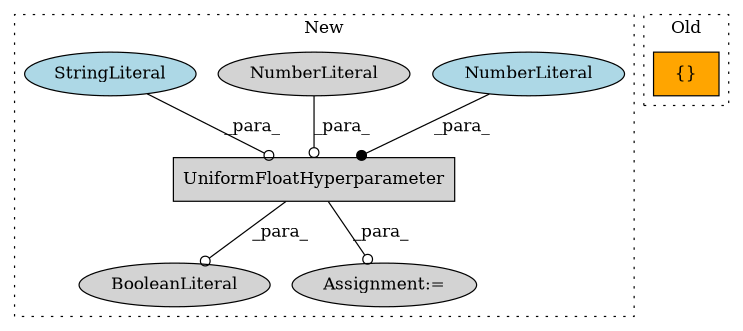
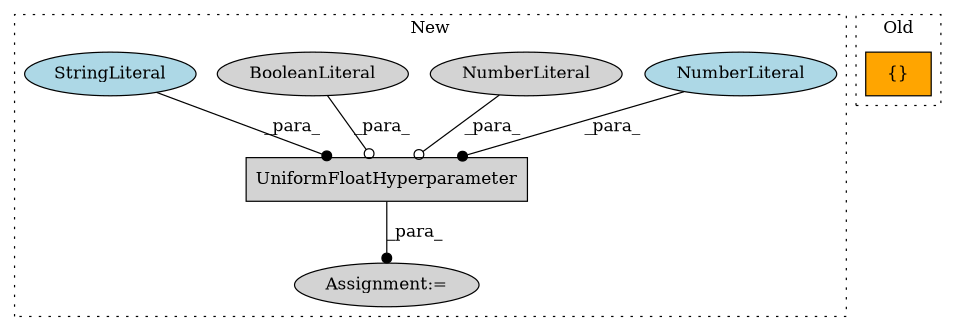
edge "StringLiteral" -> "UniformFloatHyperparameter": arrowhead odot -> dot
edge "UniformFloatHyperparameter" -> "Assignment:=": arrowhead odot -> dot
edge "UniformFloatHyperparameter" -> "BooleanLiteral": reversed
